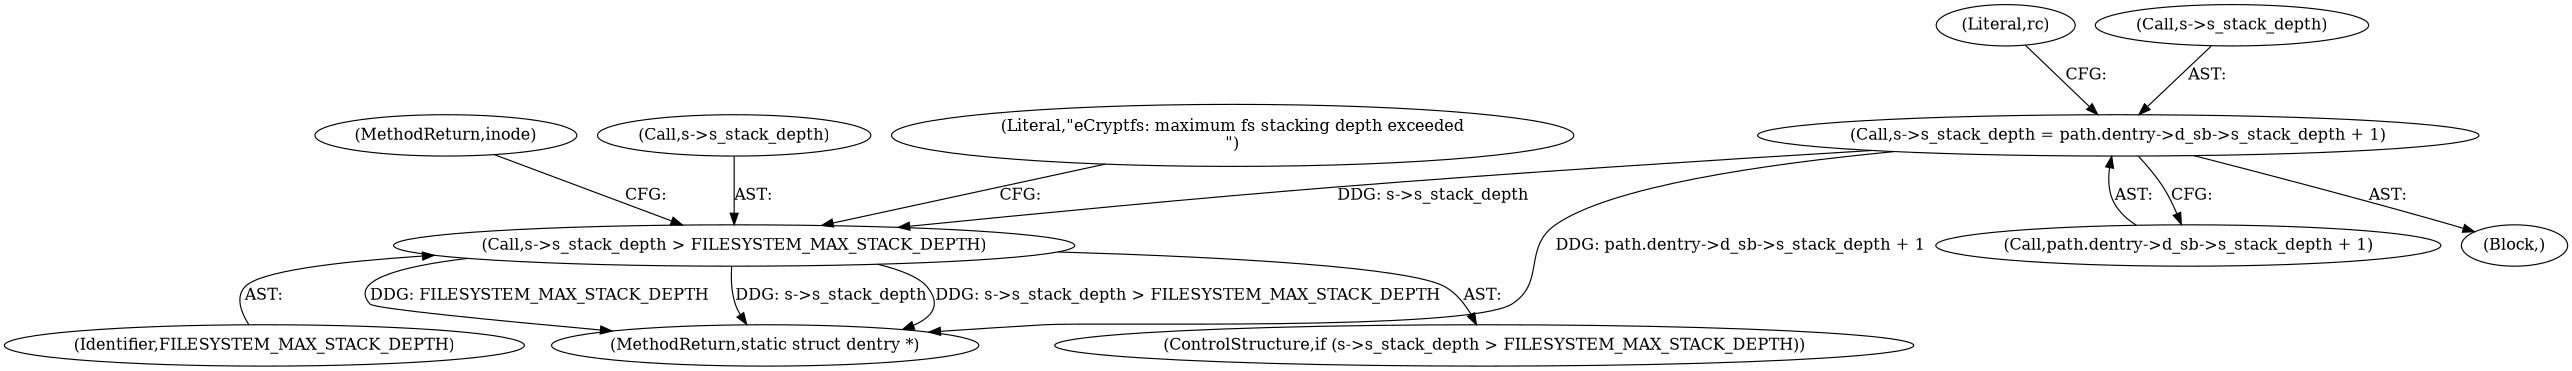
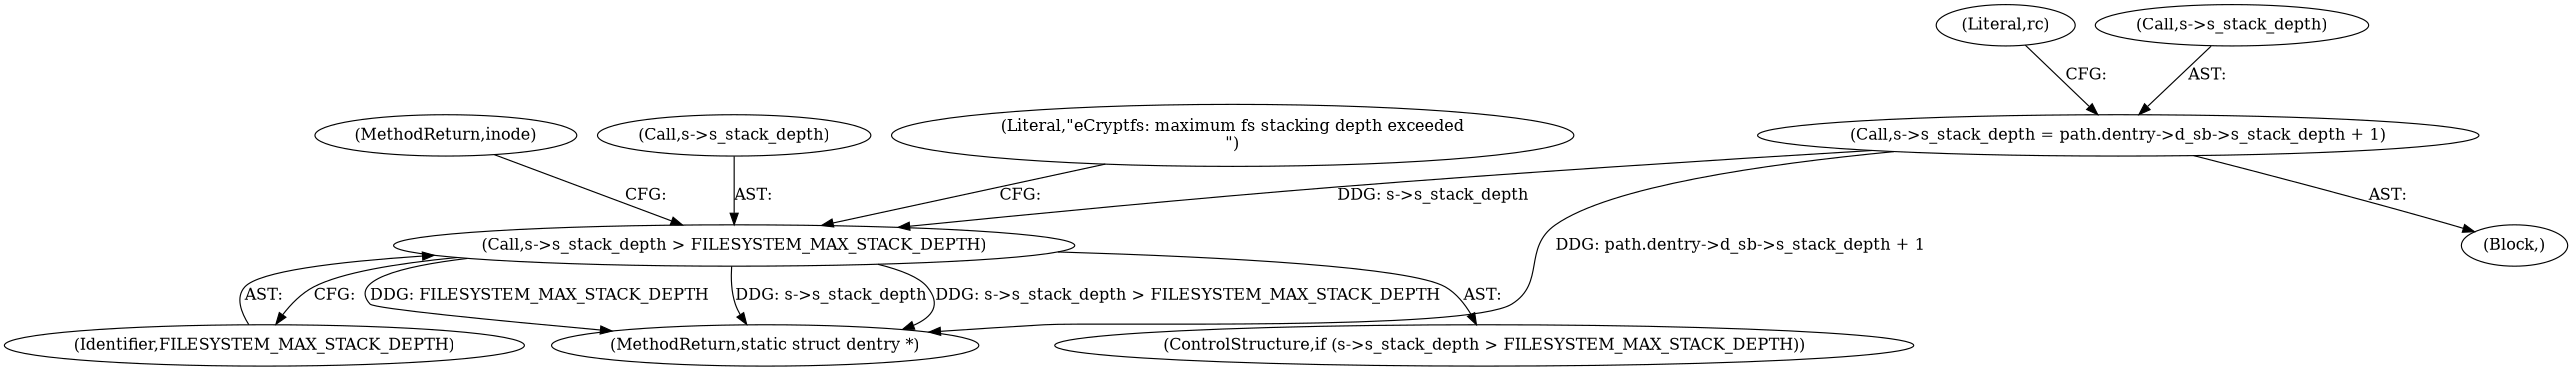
node "(Call,path.dentry->d_sb->s_stack_depth + 1)": removed
edge "(Call,s->s_stack_depth > FILESYSTEM_MAX_STACK_DEPTH)" -> "(Identifier,FILESYSTEM_MAX_STACK_DEPTH)": added, label "CFG:"
